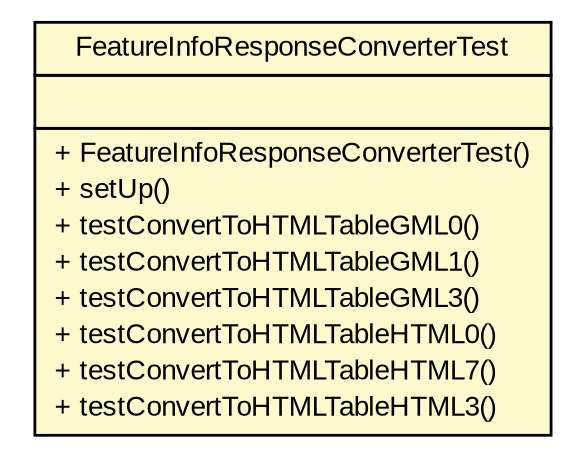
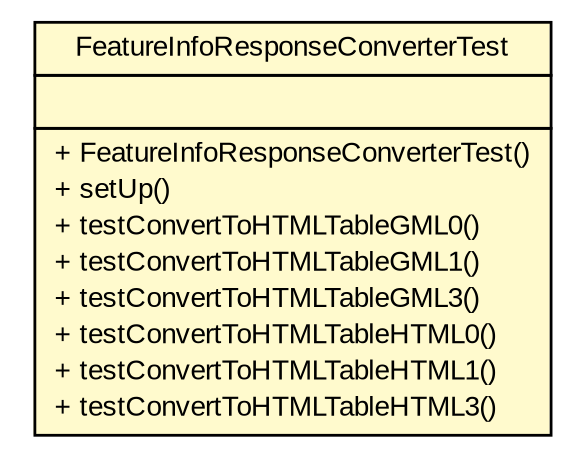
node "FeatureInfoResponseConverterTest": text "+ testConvertToHTMLTableHTML7()" -> "+ testConvertToHTMLTableHTML1()"
